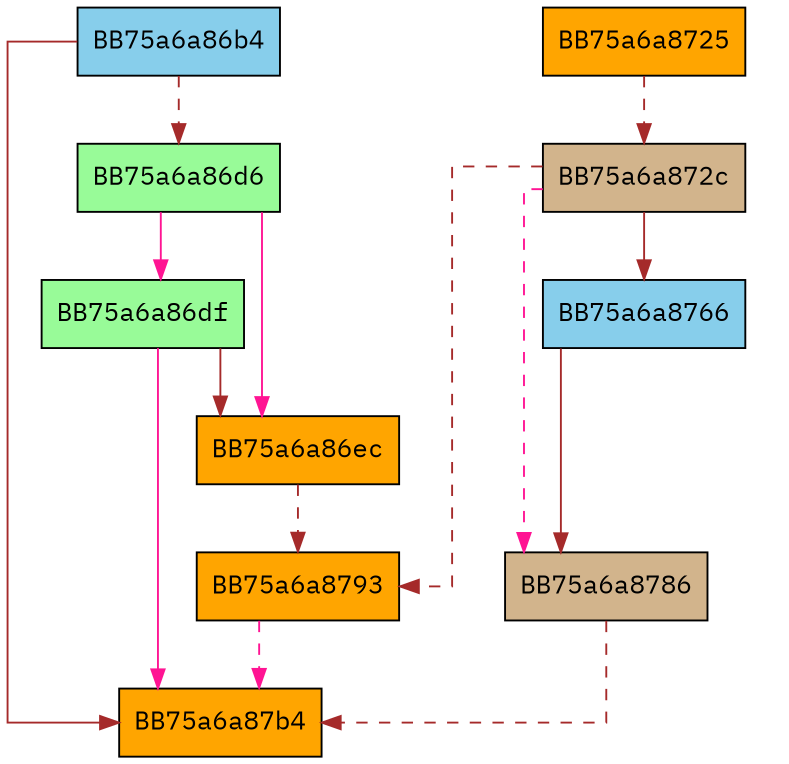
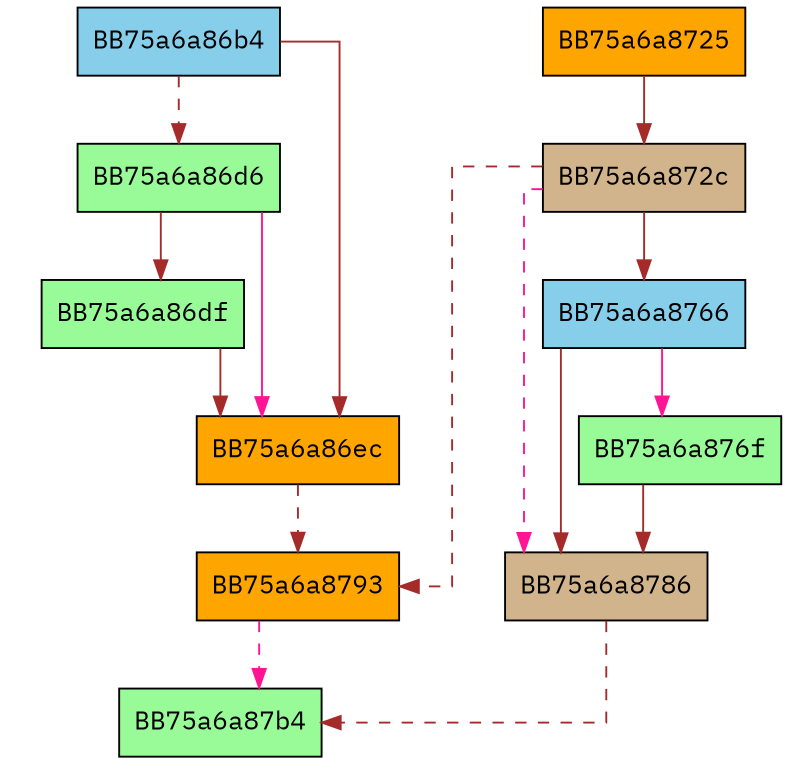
edge "BB75a6a8725" -> "BB75a6a872c": style dashed -> solid
edge "BB75a6a86d6" -> "BB75a6a86df": color deeppink -> brown
edge "BB75a6a86b4" -> "BB75a6a87b4": now "BB75a6a86b4" -> "BB75a6a86ec"
node "BB75a6a876f": added
edge "BB75a6a86df" -> "BB75a6a87b4": removed
node "BB75a6a87b4": fillcolor orange -> palegreen
